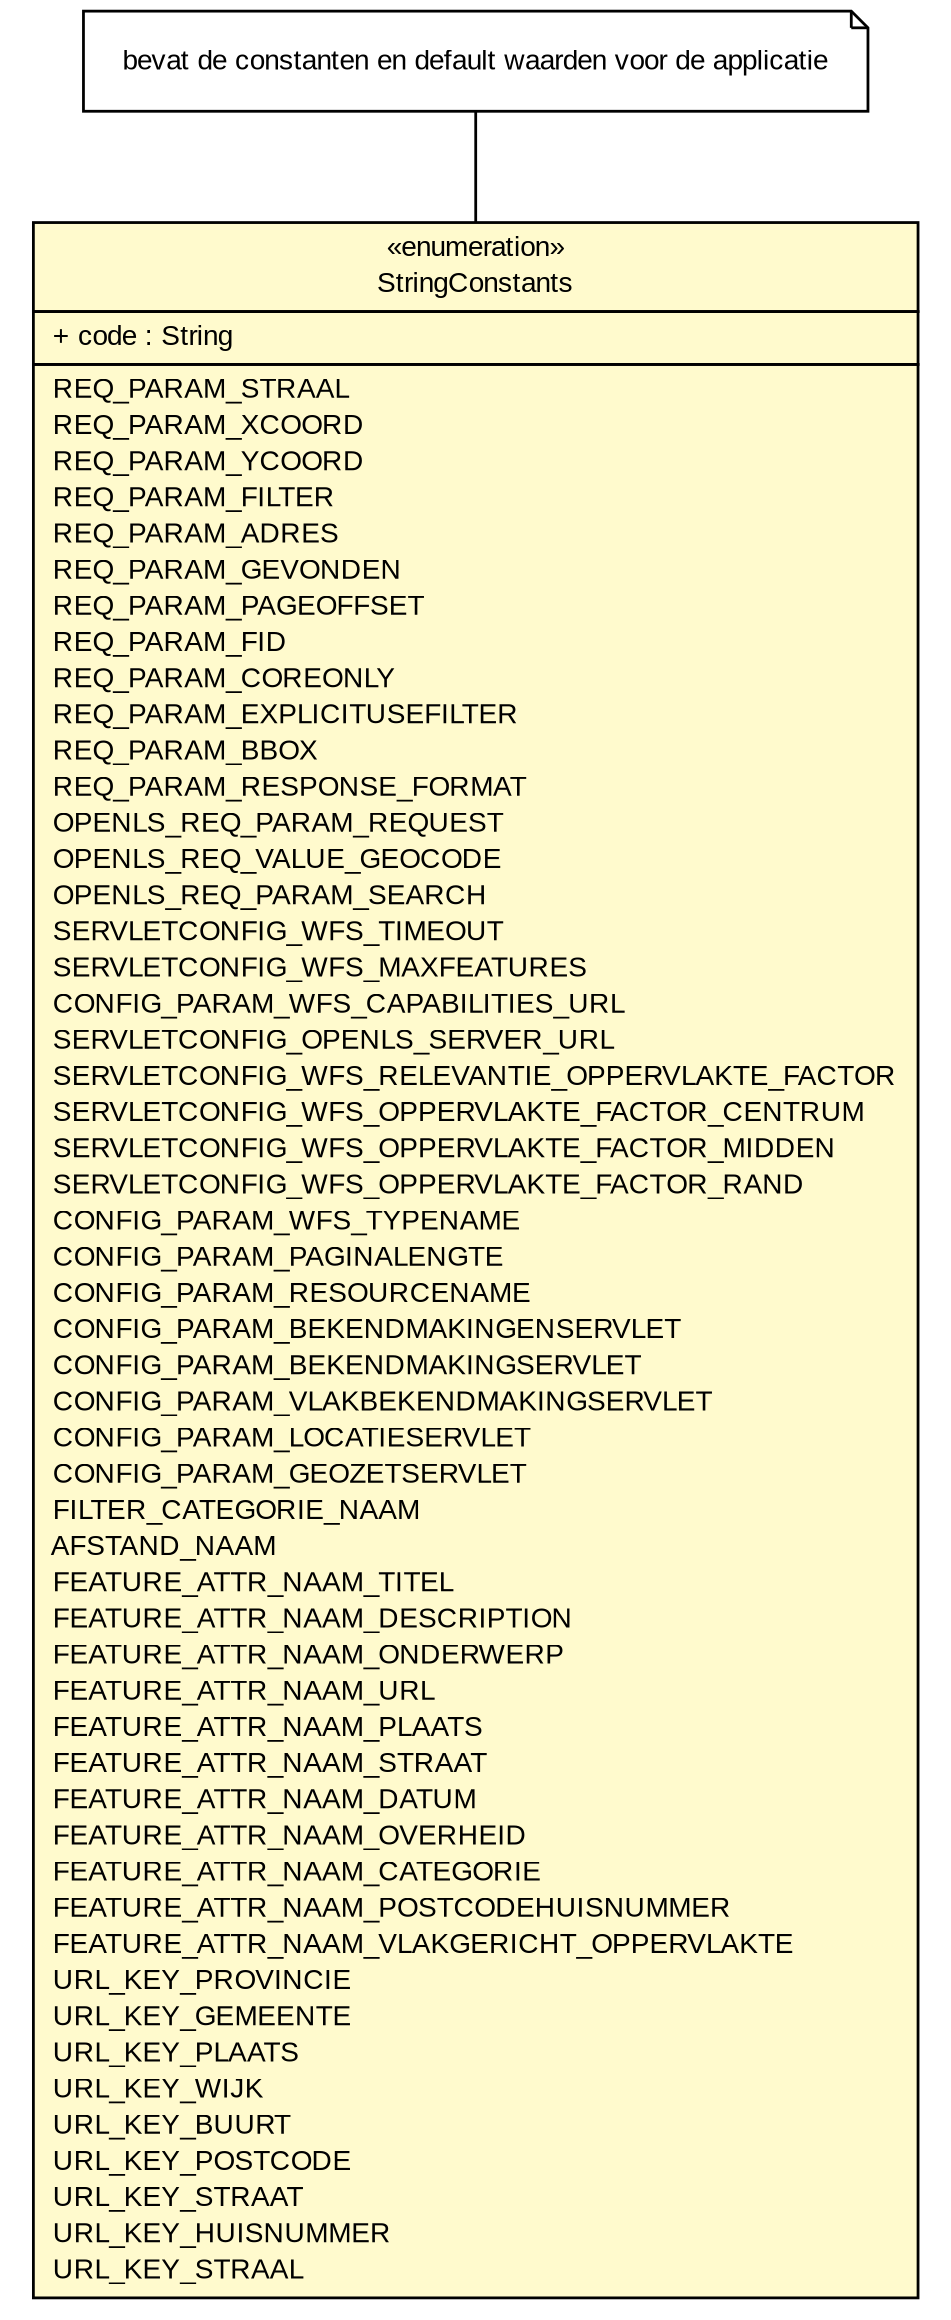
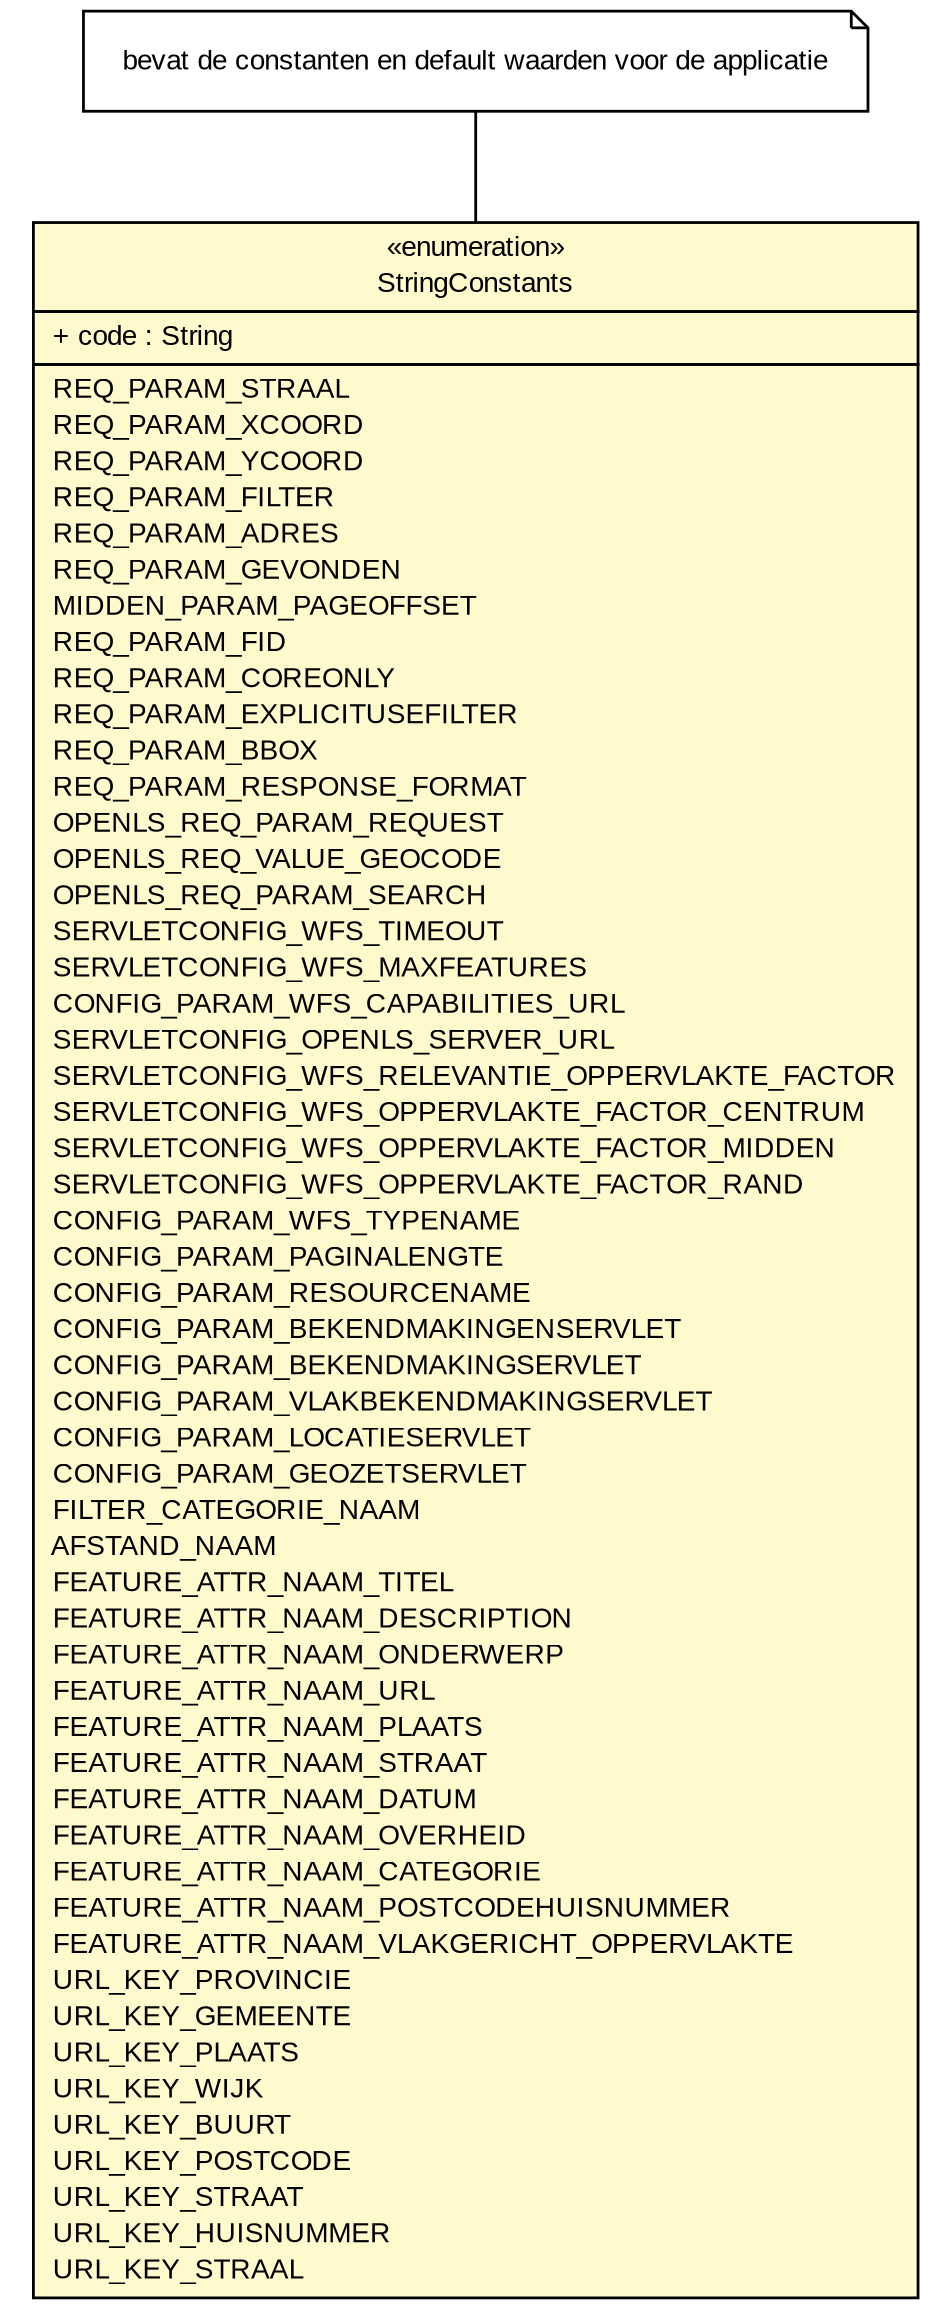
node "StringConstants": text "REQ_PARAM_PAGEOFFSET" -> "MIDDEN_PARAM_PAGEOFFSET"
